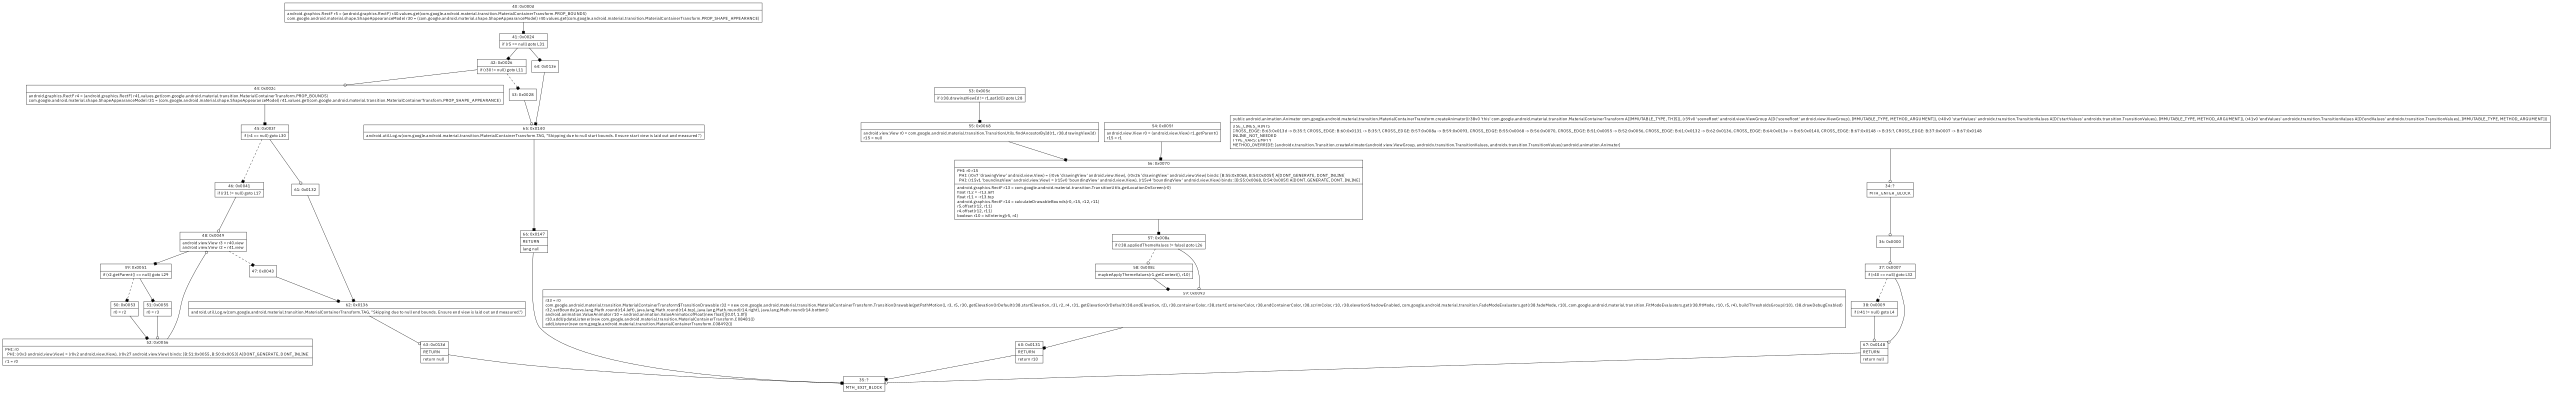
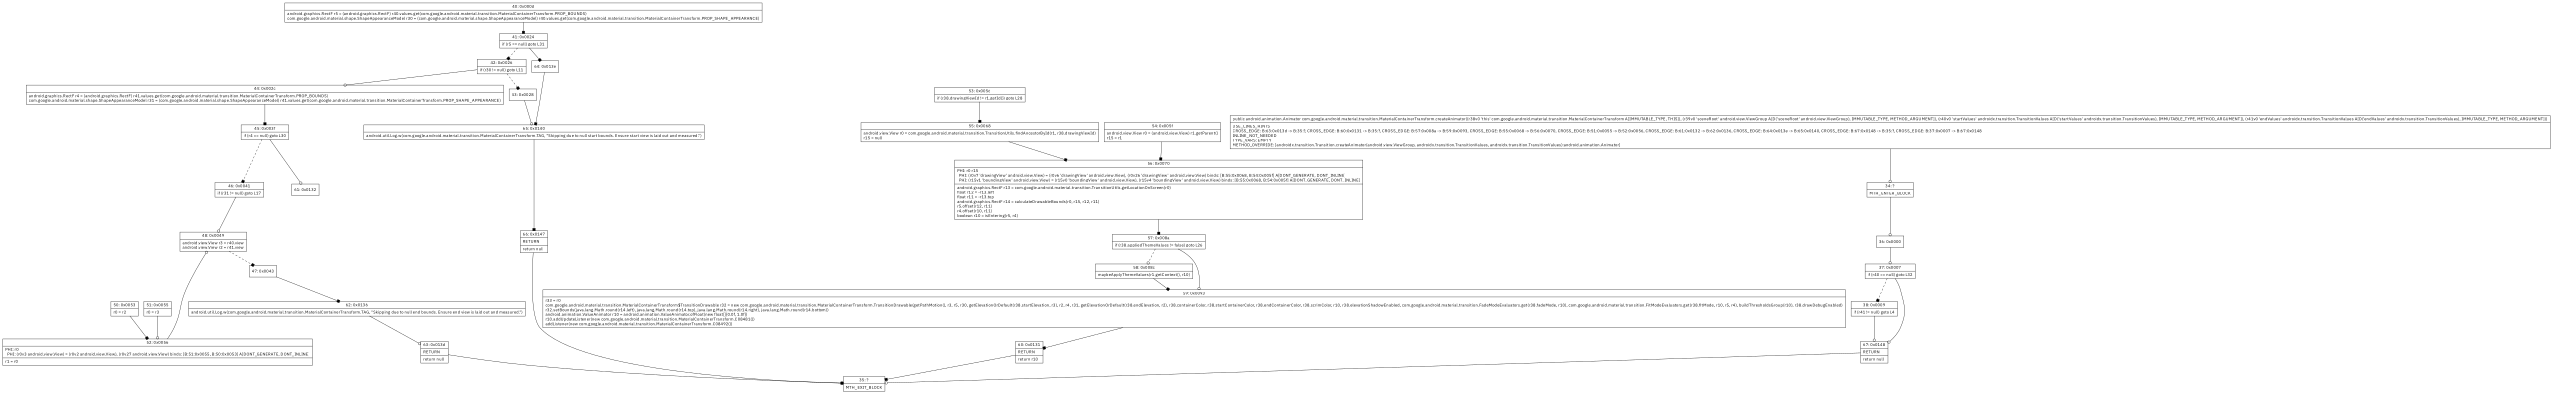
edge "41: 0x0024" -> "42: 0x0026": style solid -> dashed
node "56: 0x0070": text "r4.offset(r12, r11)" -> "r4.offset(r10, r11)"
edge "61: 0x0132" -> "62: 0x0136": removed
node "66: 0x0147": text "lang null" -> "return null"
node "49: 0x0051": removed
